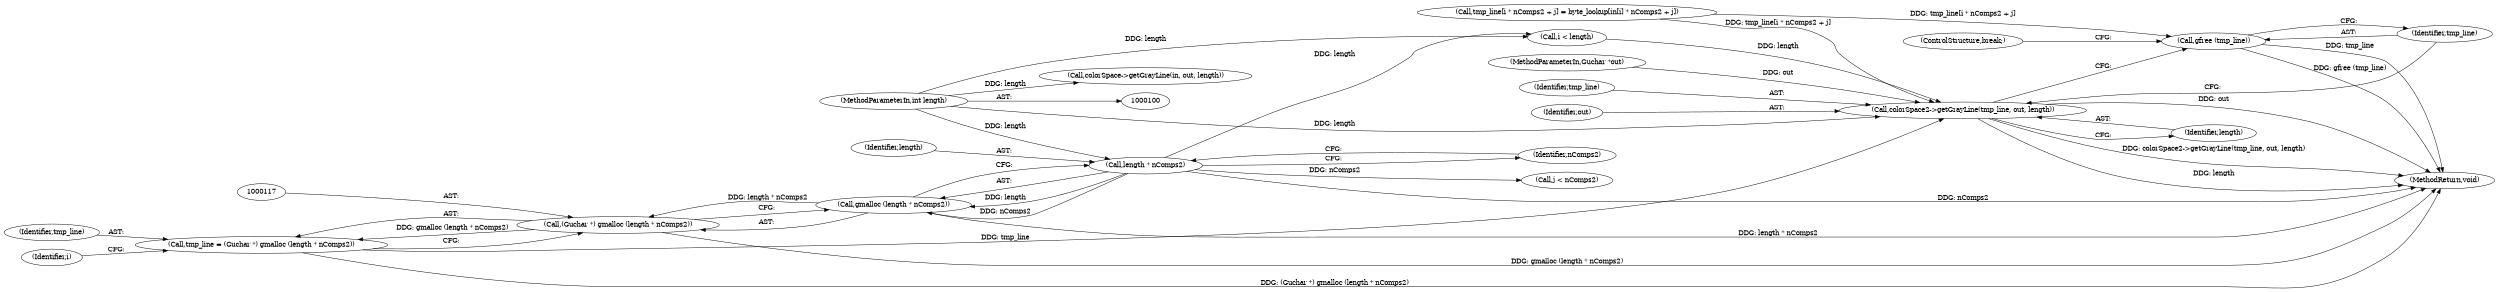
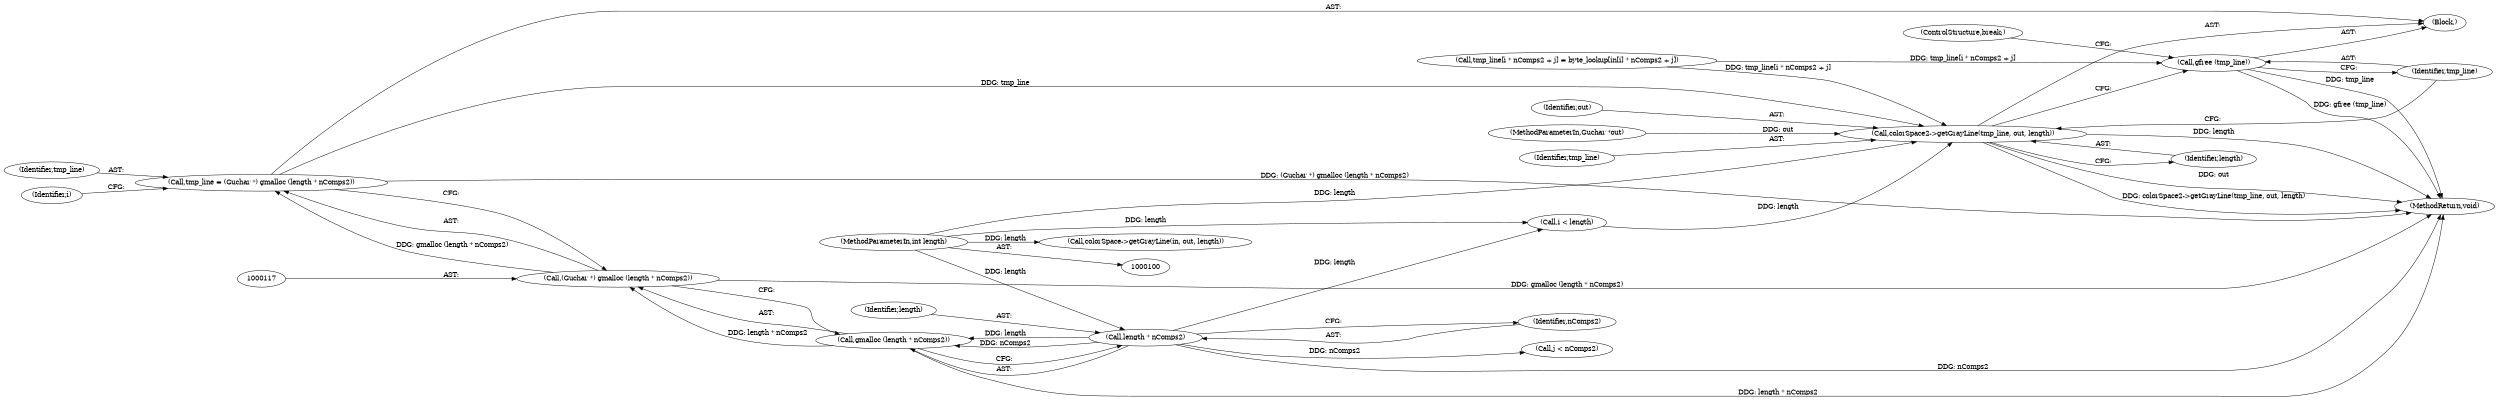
node "(Block,)": added
edge "(Identifier,nComps2)" -> "(Call,length * nComps2)": label "CFG: " -> "AST: "
